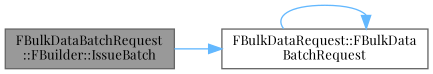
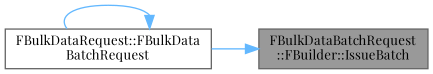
edge "FBulkDataBatchRequest ::FBuilder::IssueBatch" -> "FBulkDataRequest::FBulkData BatchRequest": reversed
